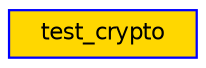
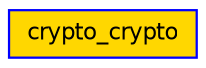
node "test_crypto": label "test_crypto" -> "crypto_crypto"
